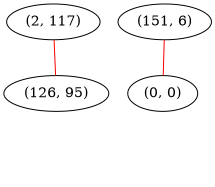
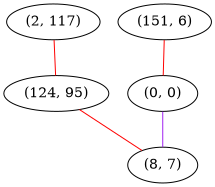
node "(126, 95)": label "(126, 95)" -> "(124, 95)"
node "(8, 7)": added
